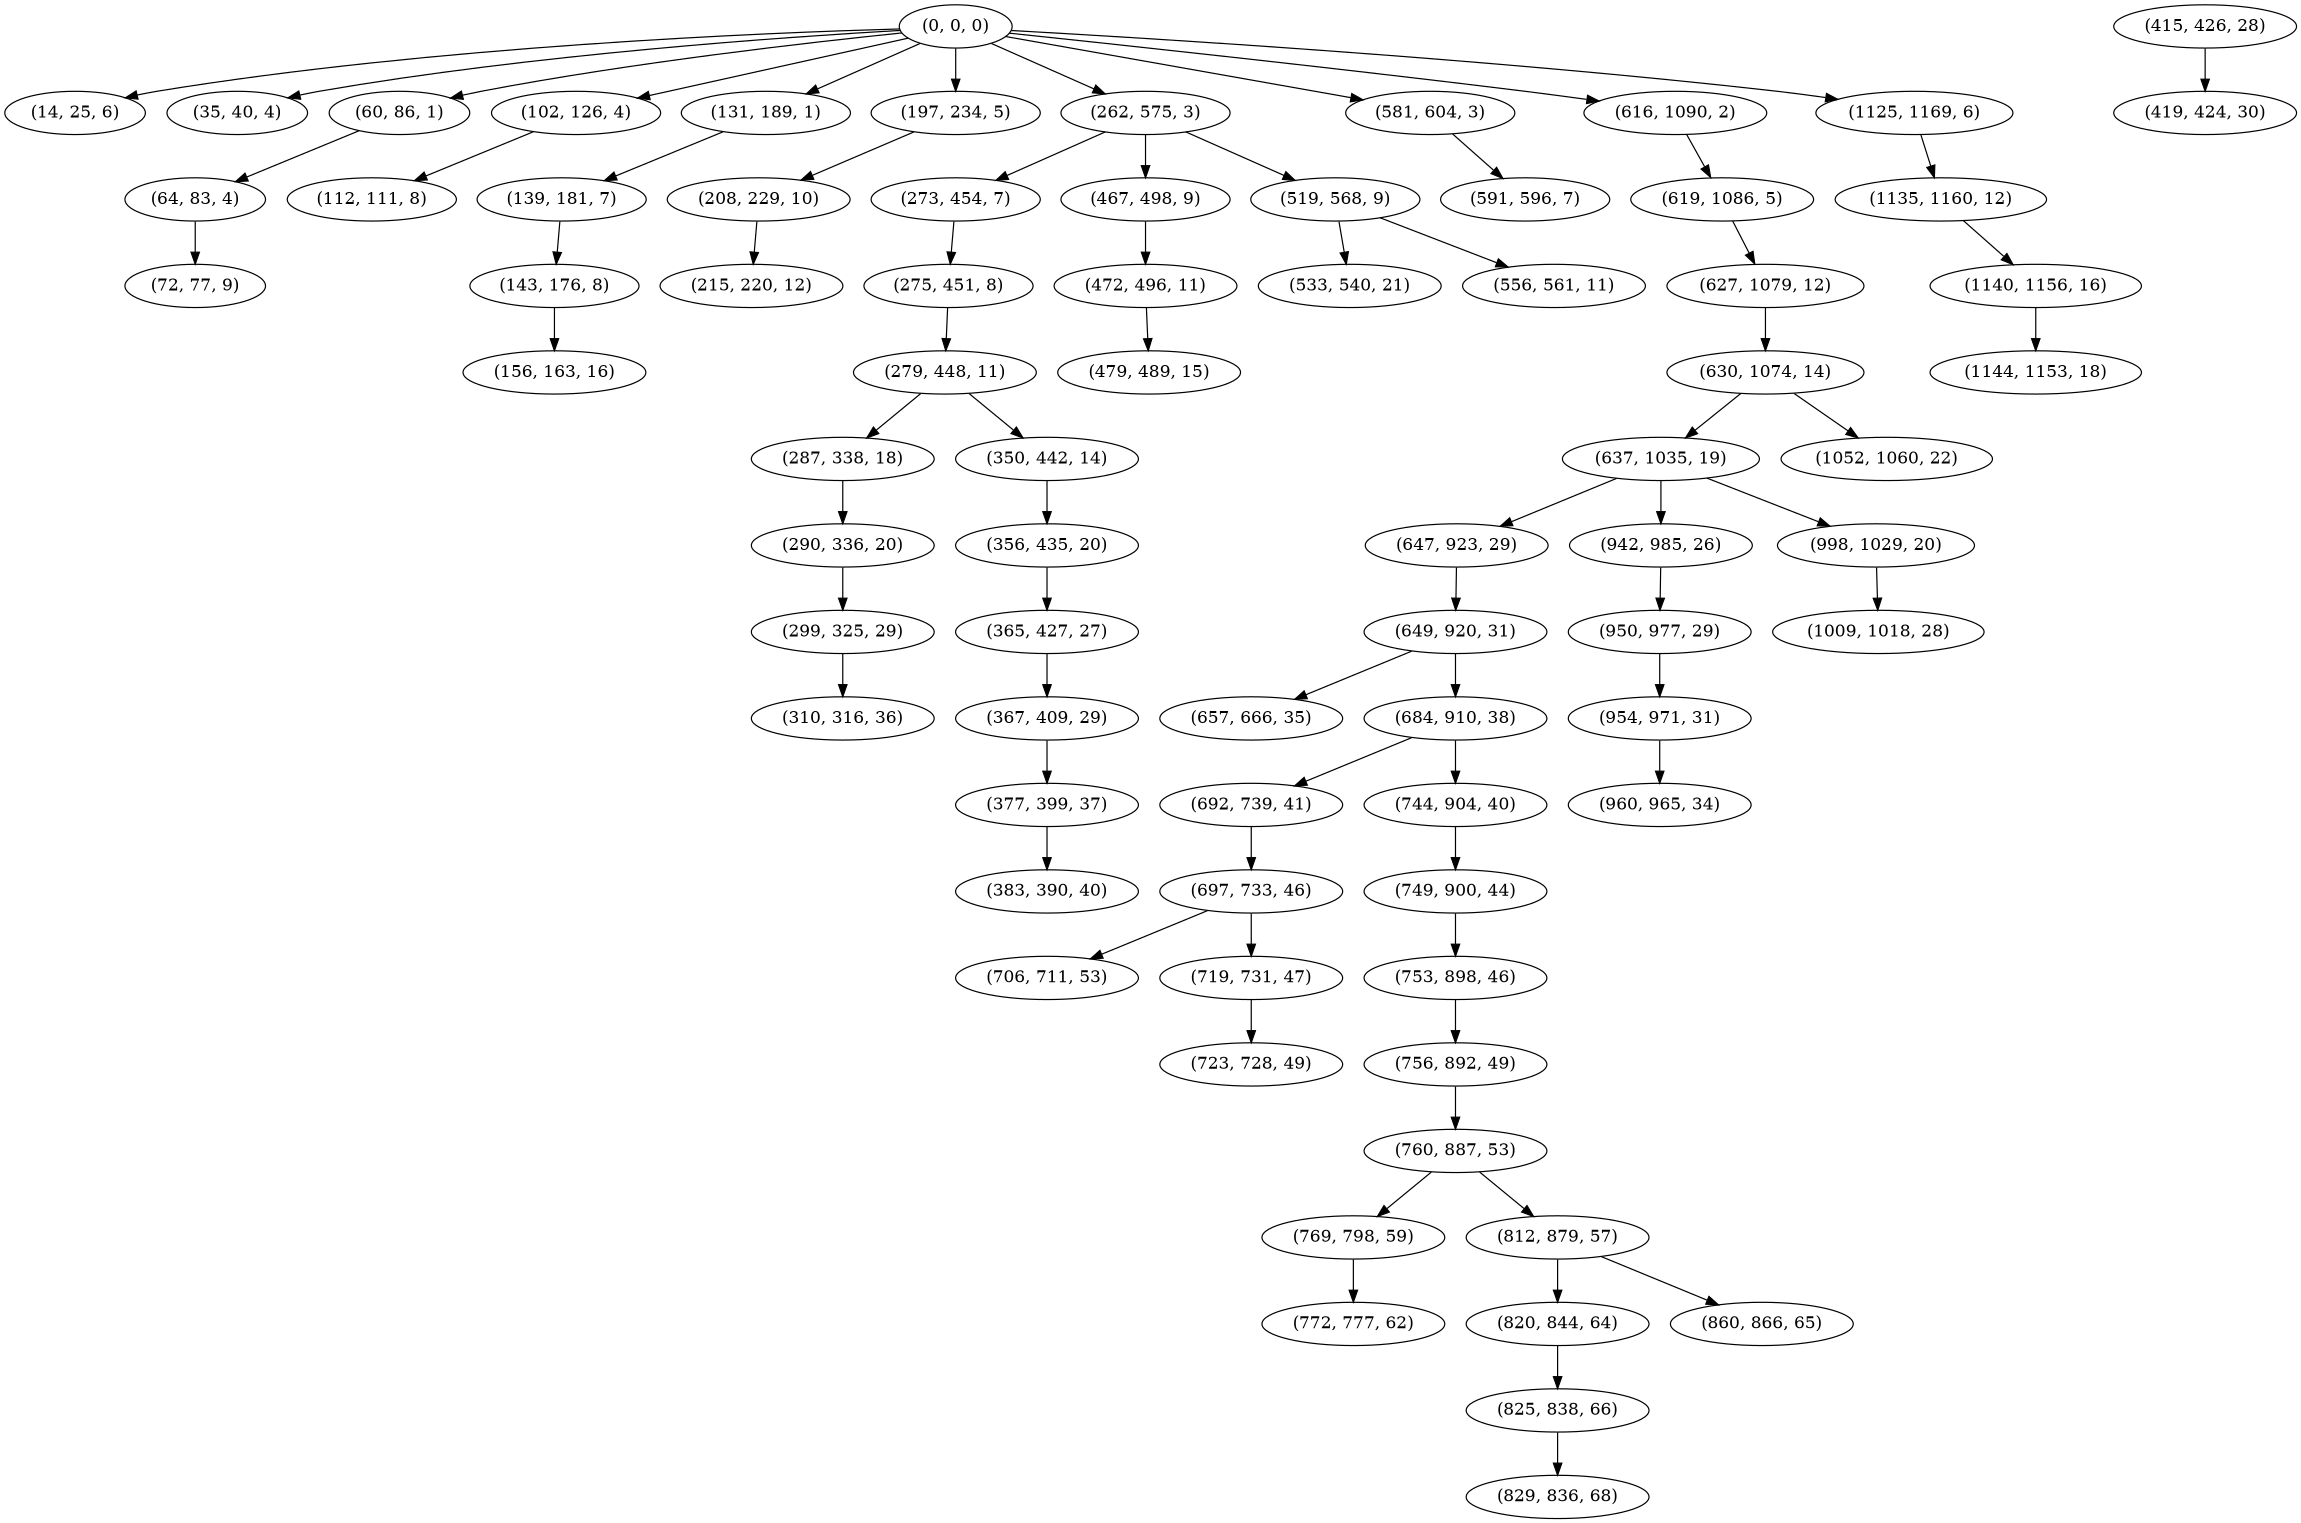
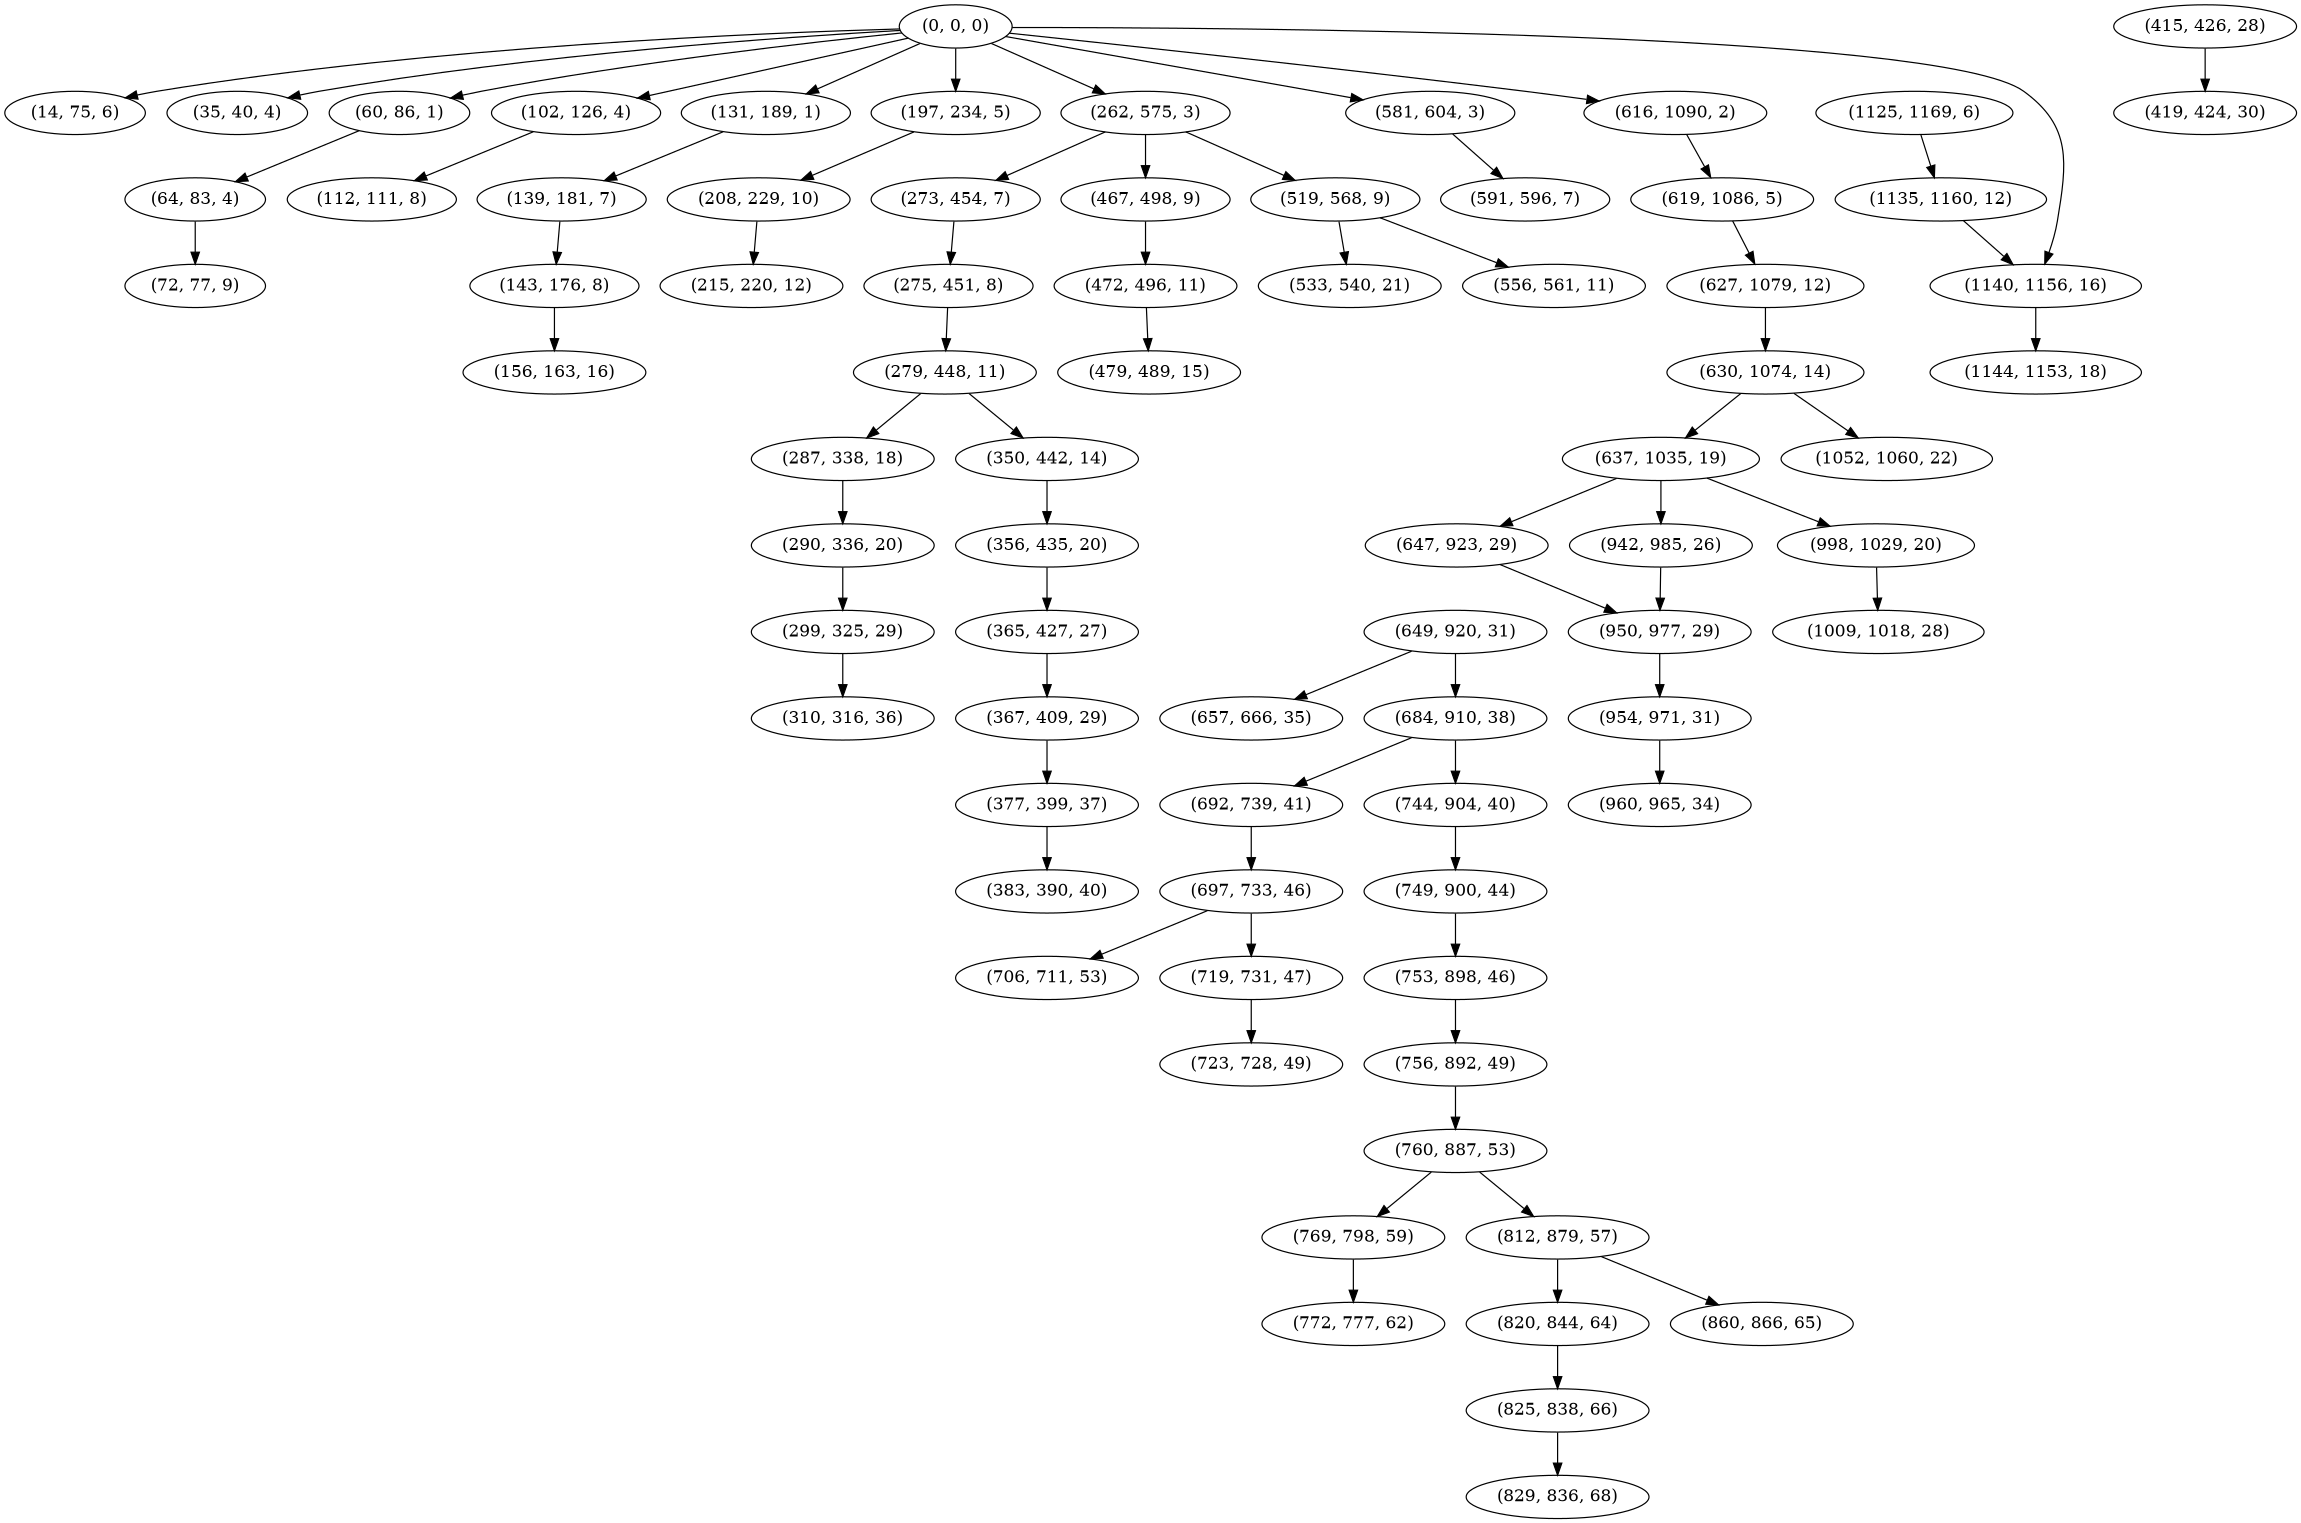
edge "(0, 0, 0)" -> "(1125, 1169, 6)": now "(0, 0, 0)" -> "(1140, 1156, 16)"
node "(14, 25, 6)": label "(14, 25, 6)" -> "(14, 75, 6)"
edge "(647, 923, 29)" -> "(649, 920, 31)": now "(647, 923, 29)" -> "(950, 977, 29)"
